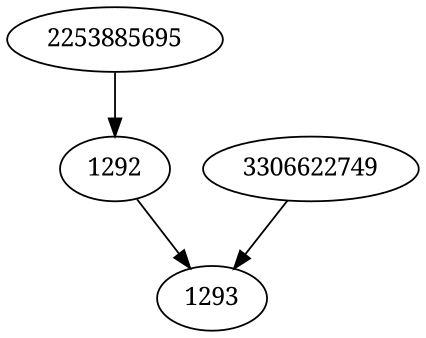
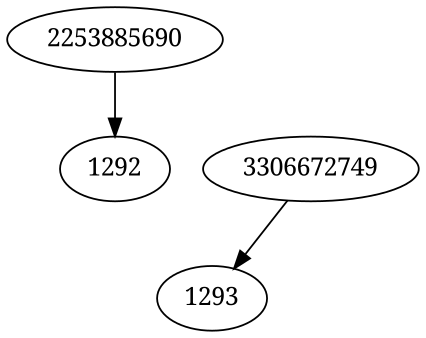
node "2253885695": label "2253885695" -> "2253885690"
node "3306622749": label "3306622749" -> "3306672749"
edge "1292" -> "1293": removed
